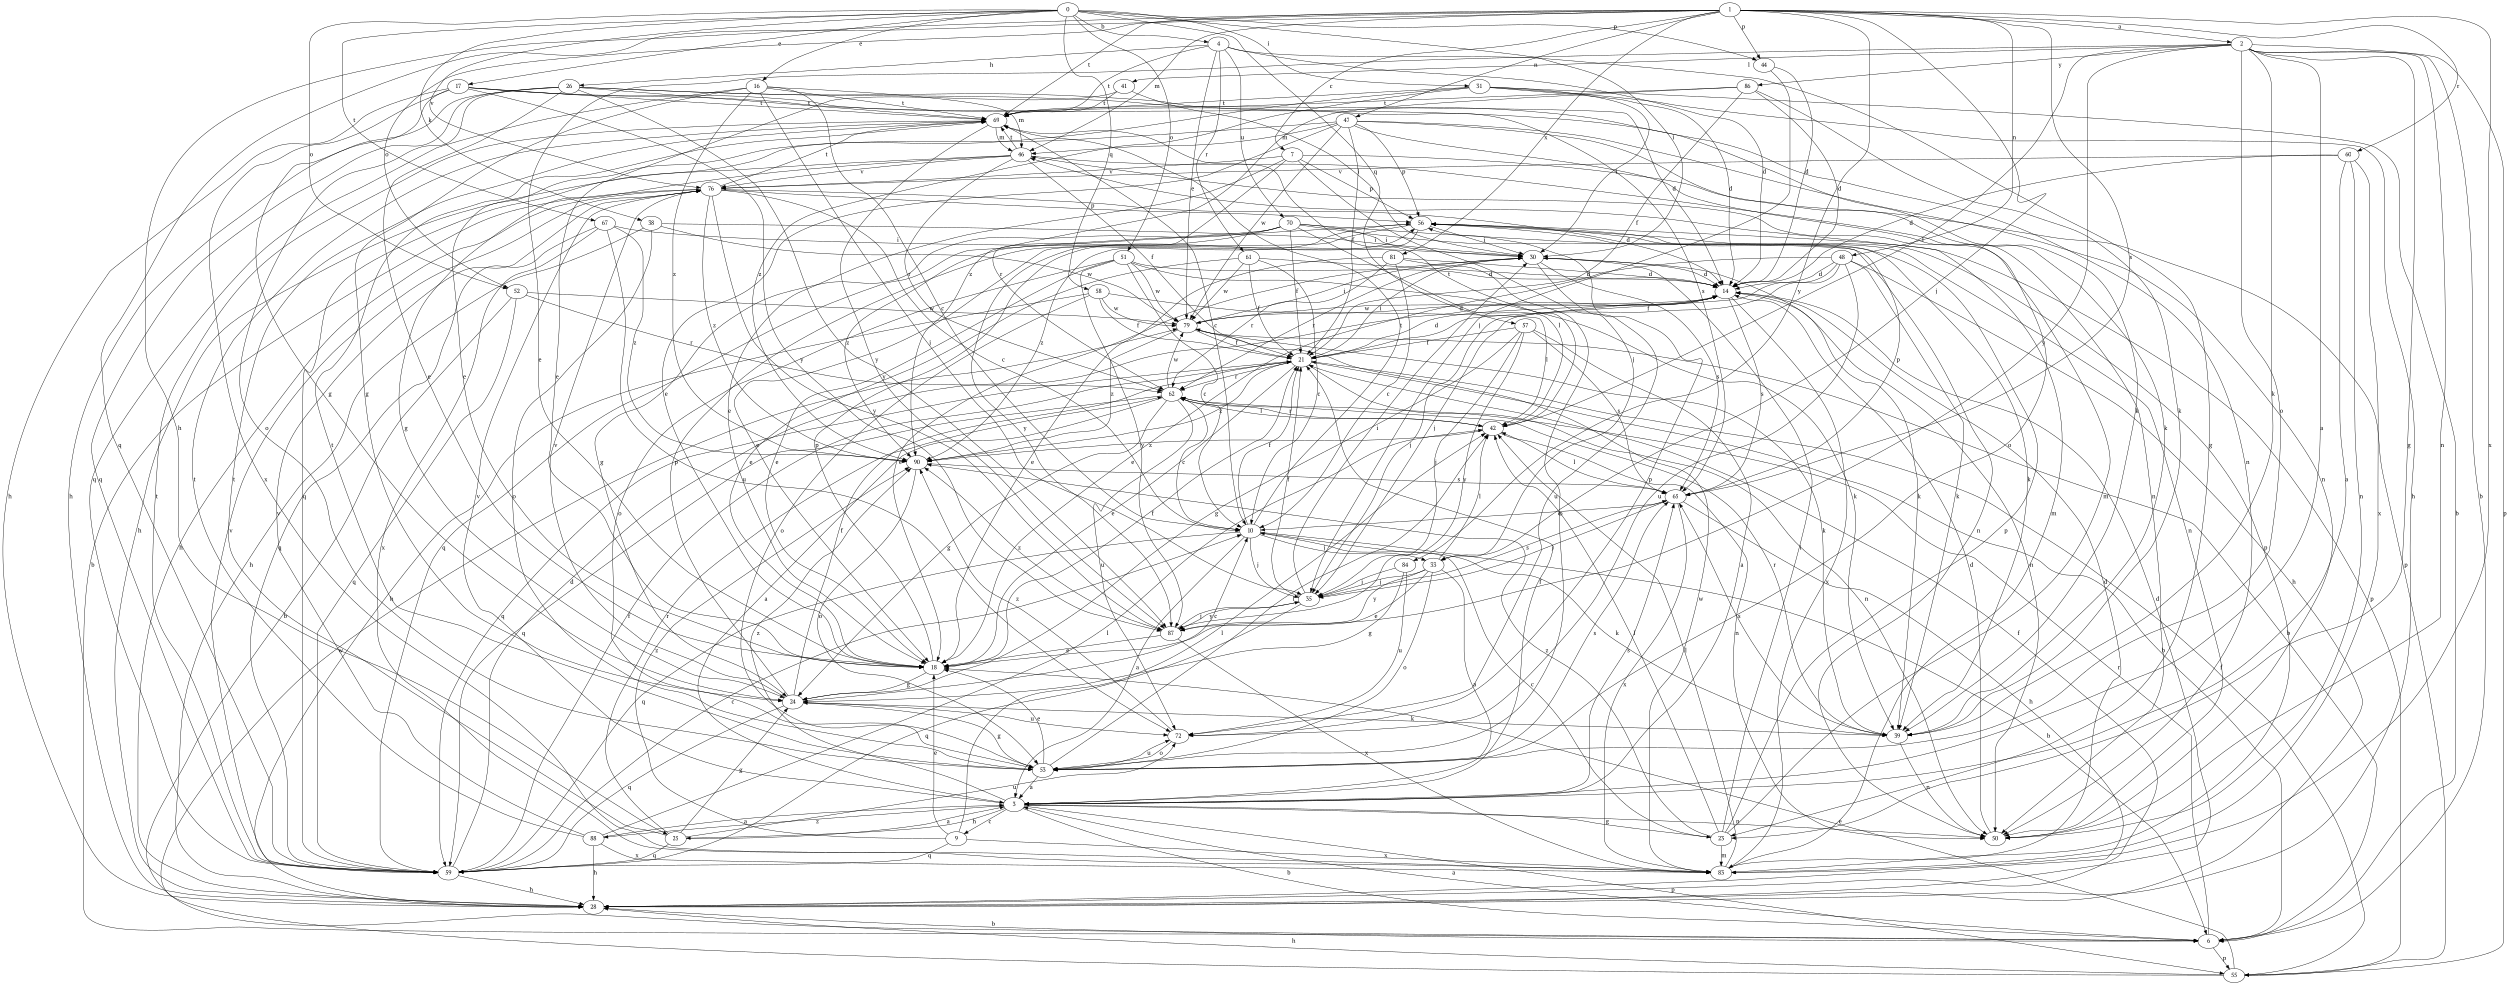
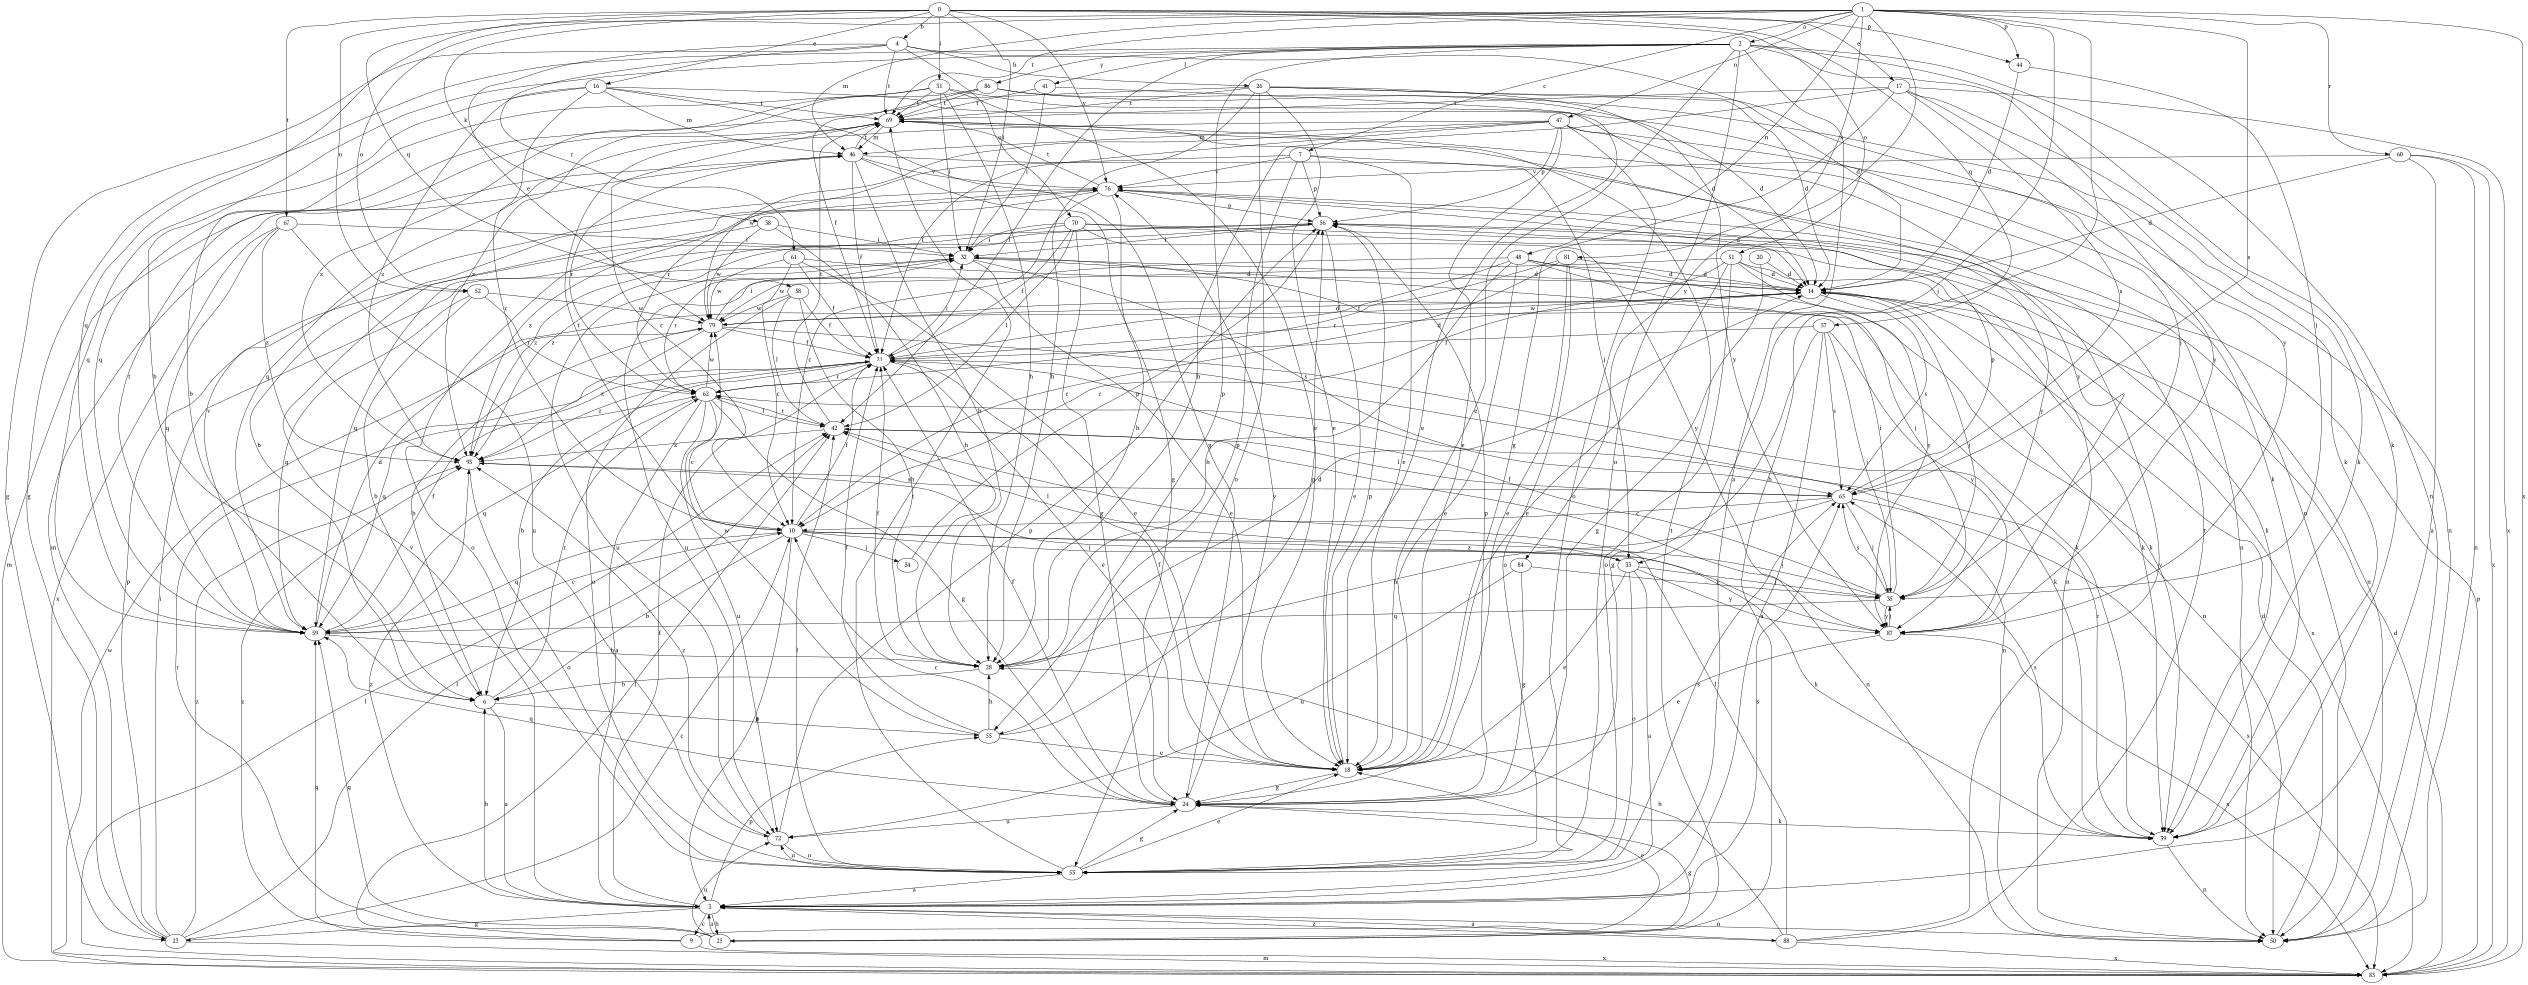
node "30": label "30" -> "32"
node "20": added
node "90": label "90" -> "93"
node "34": added
